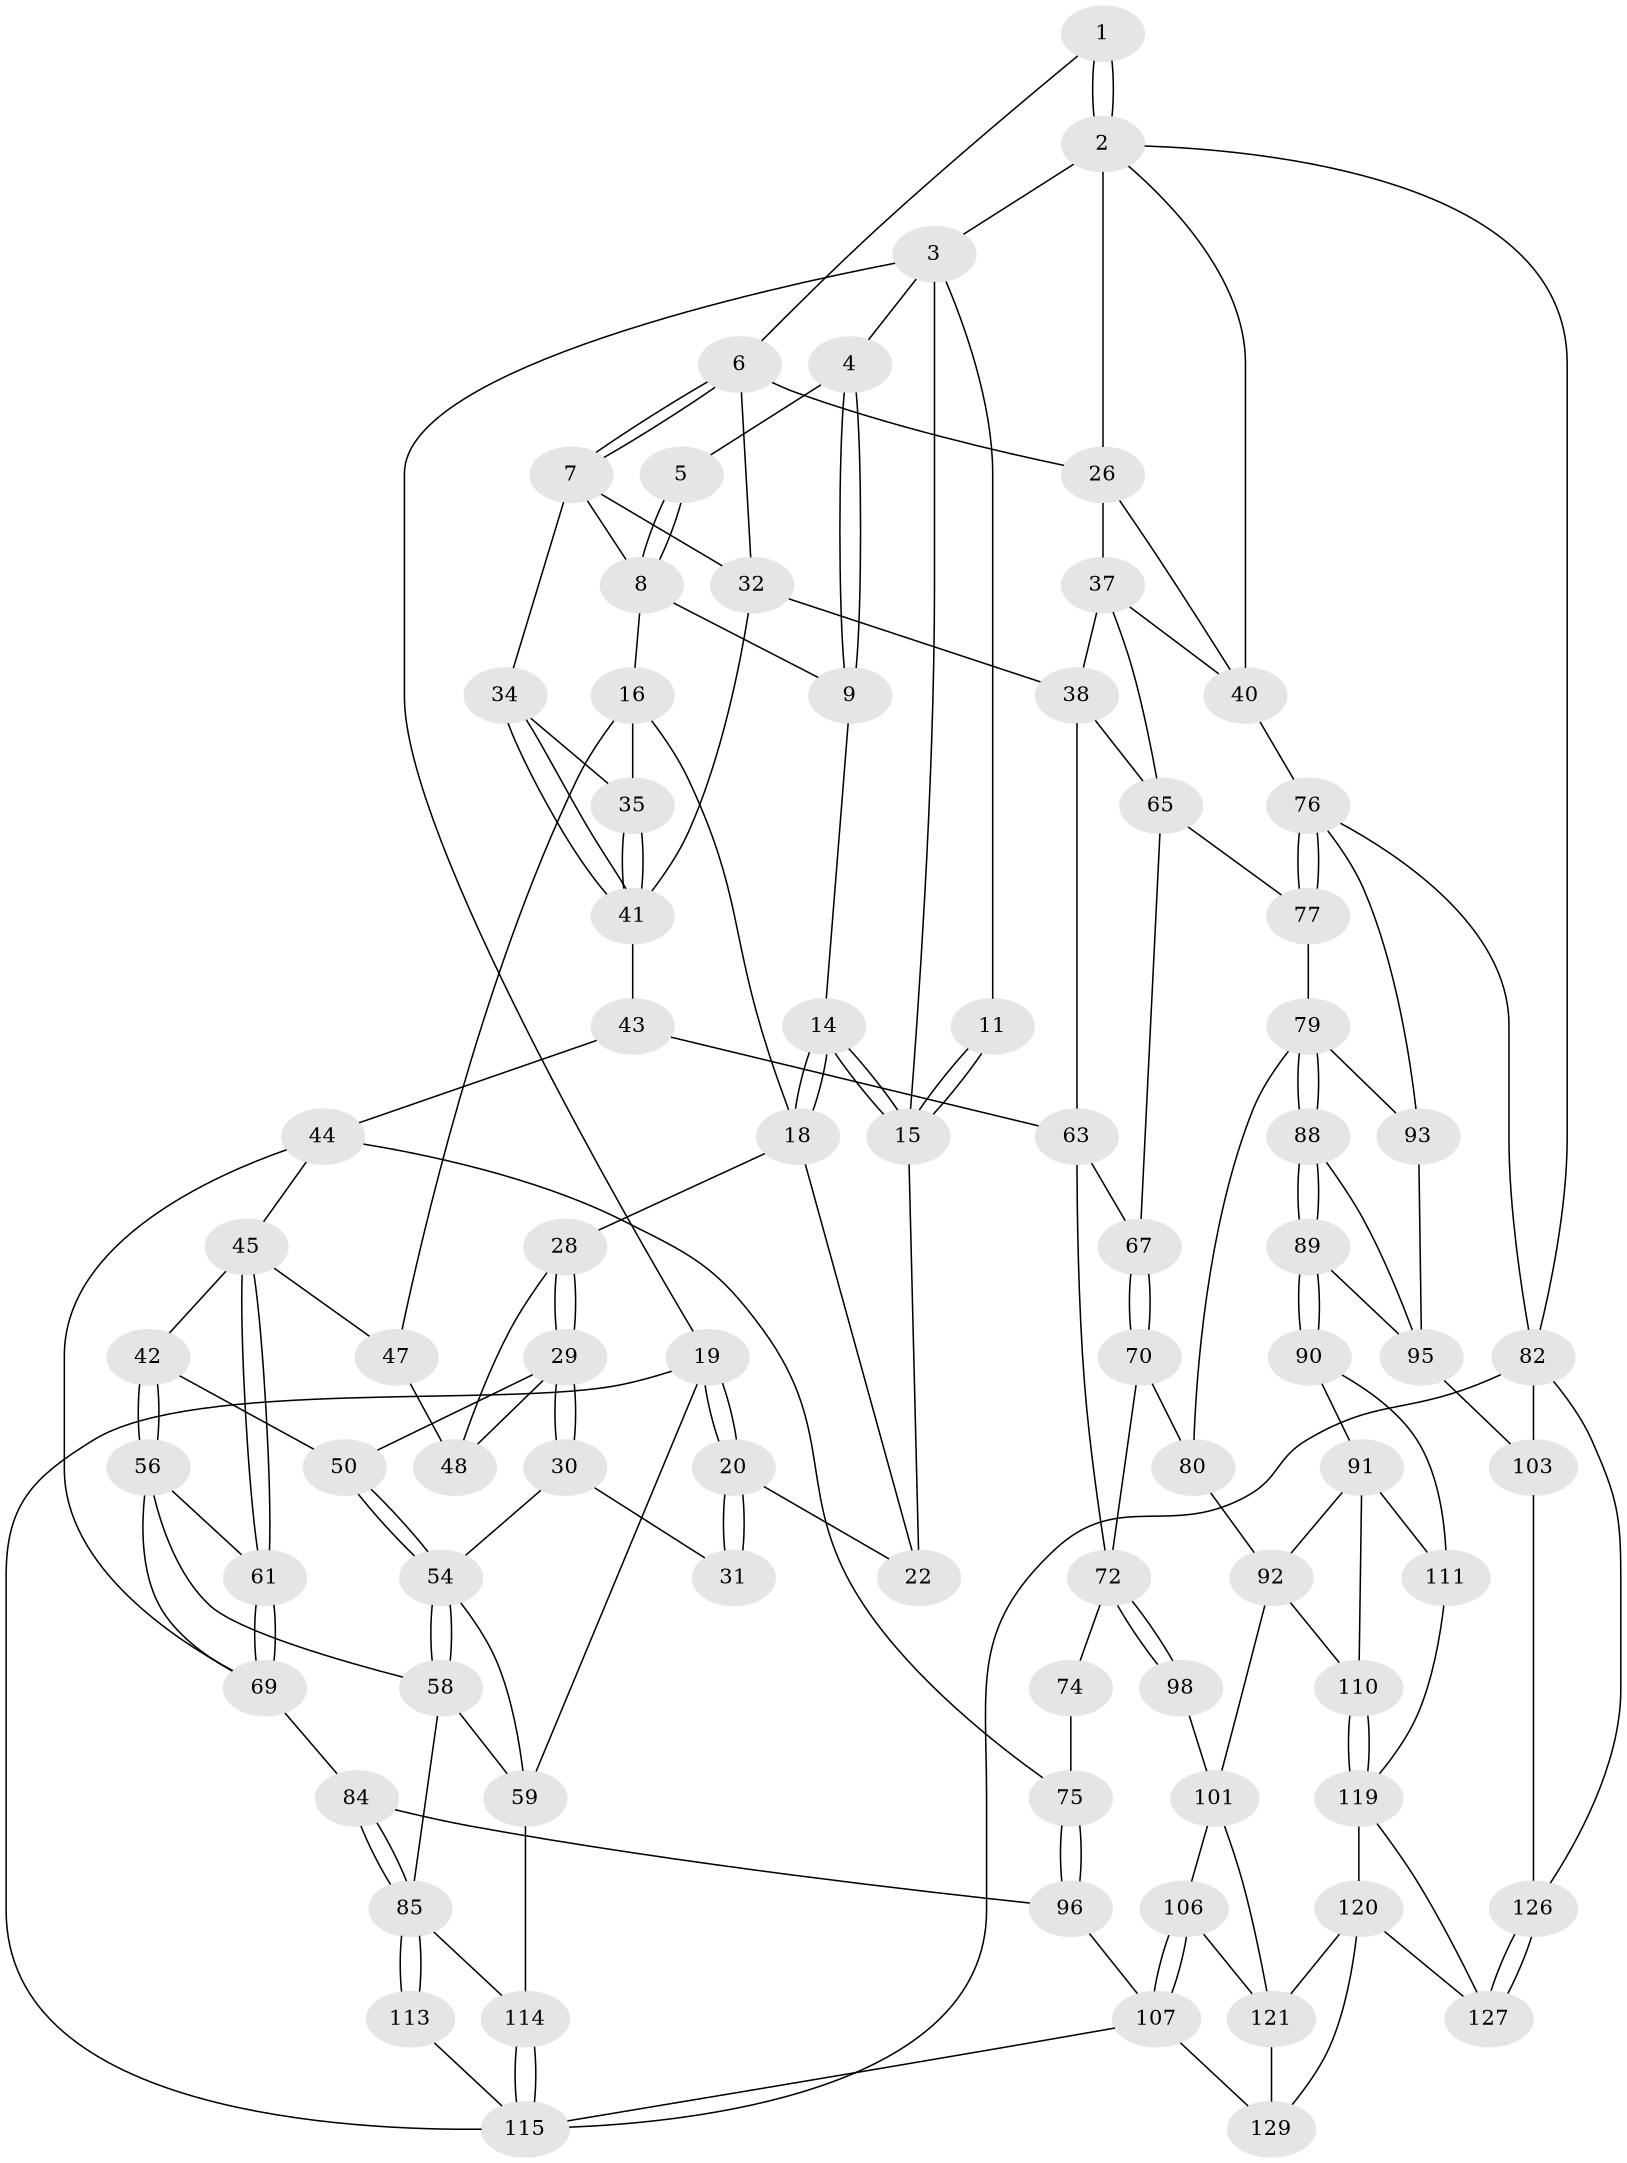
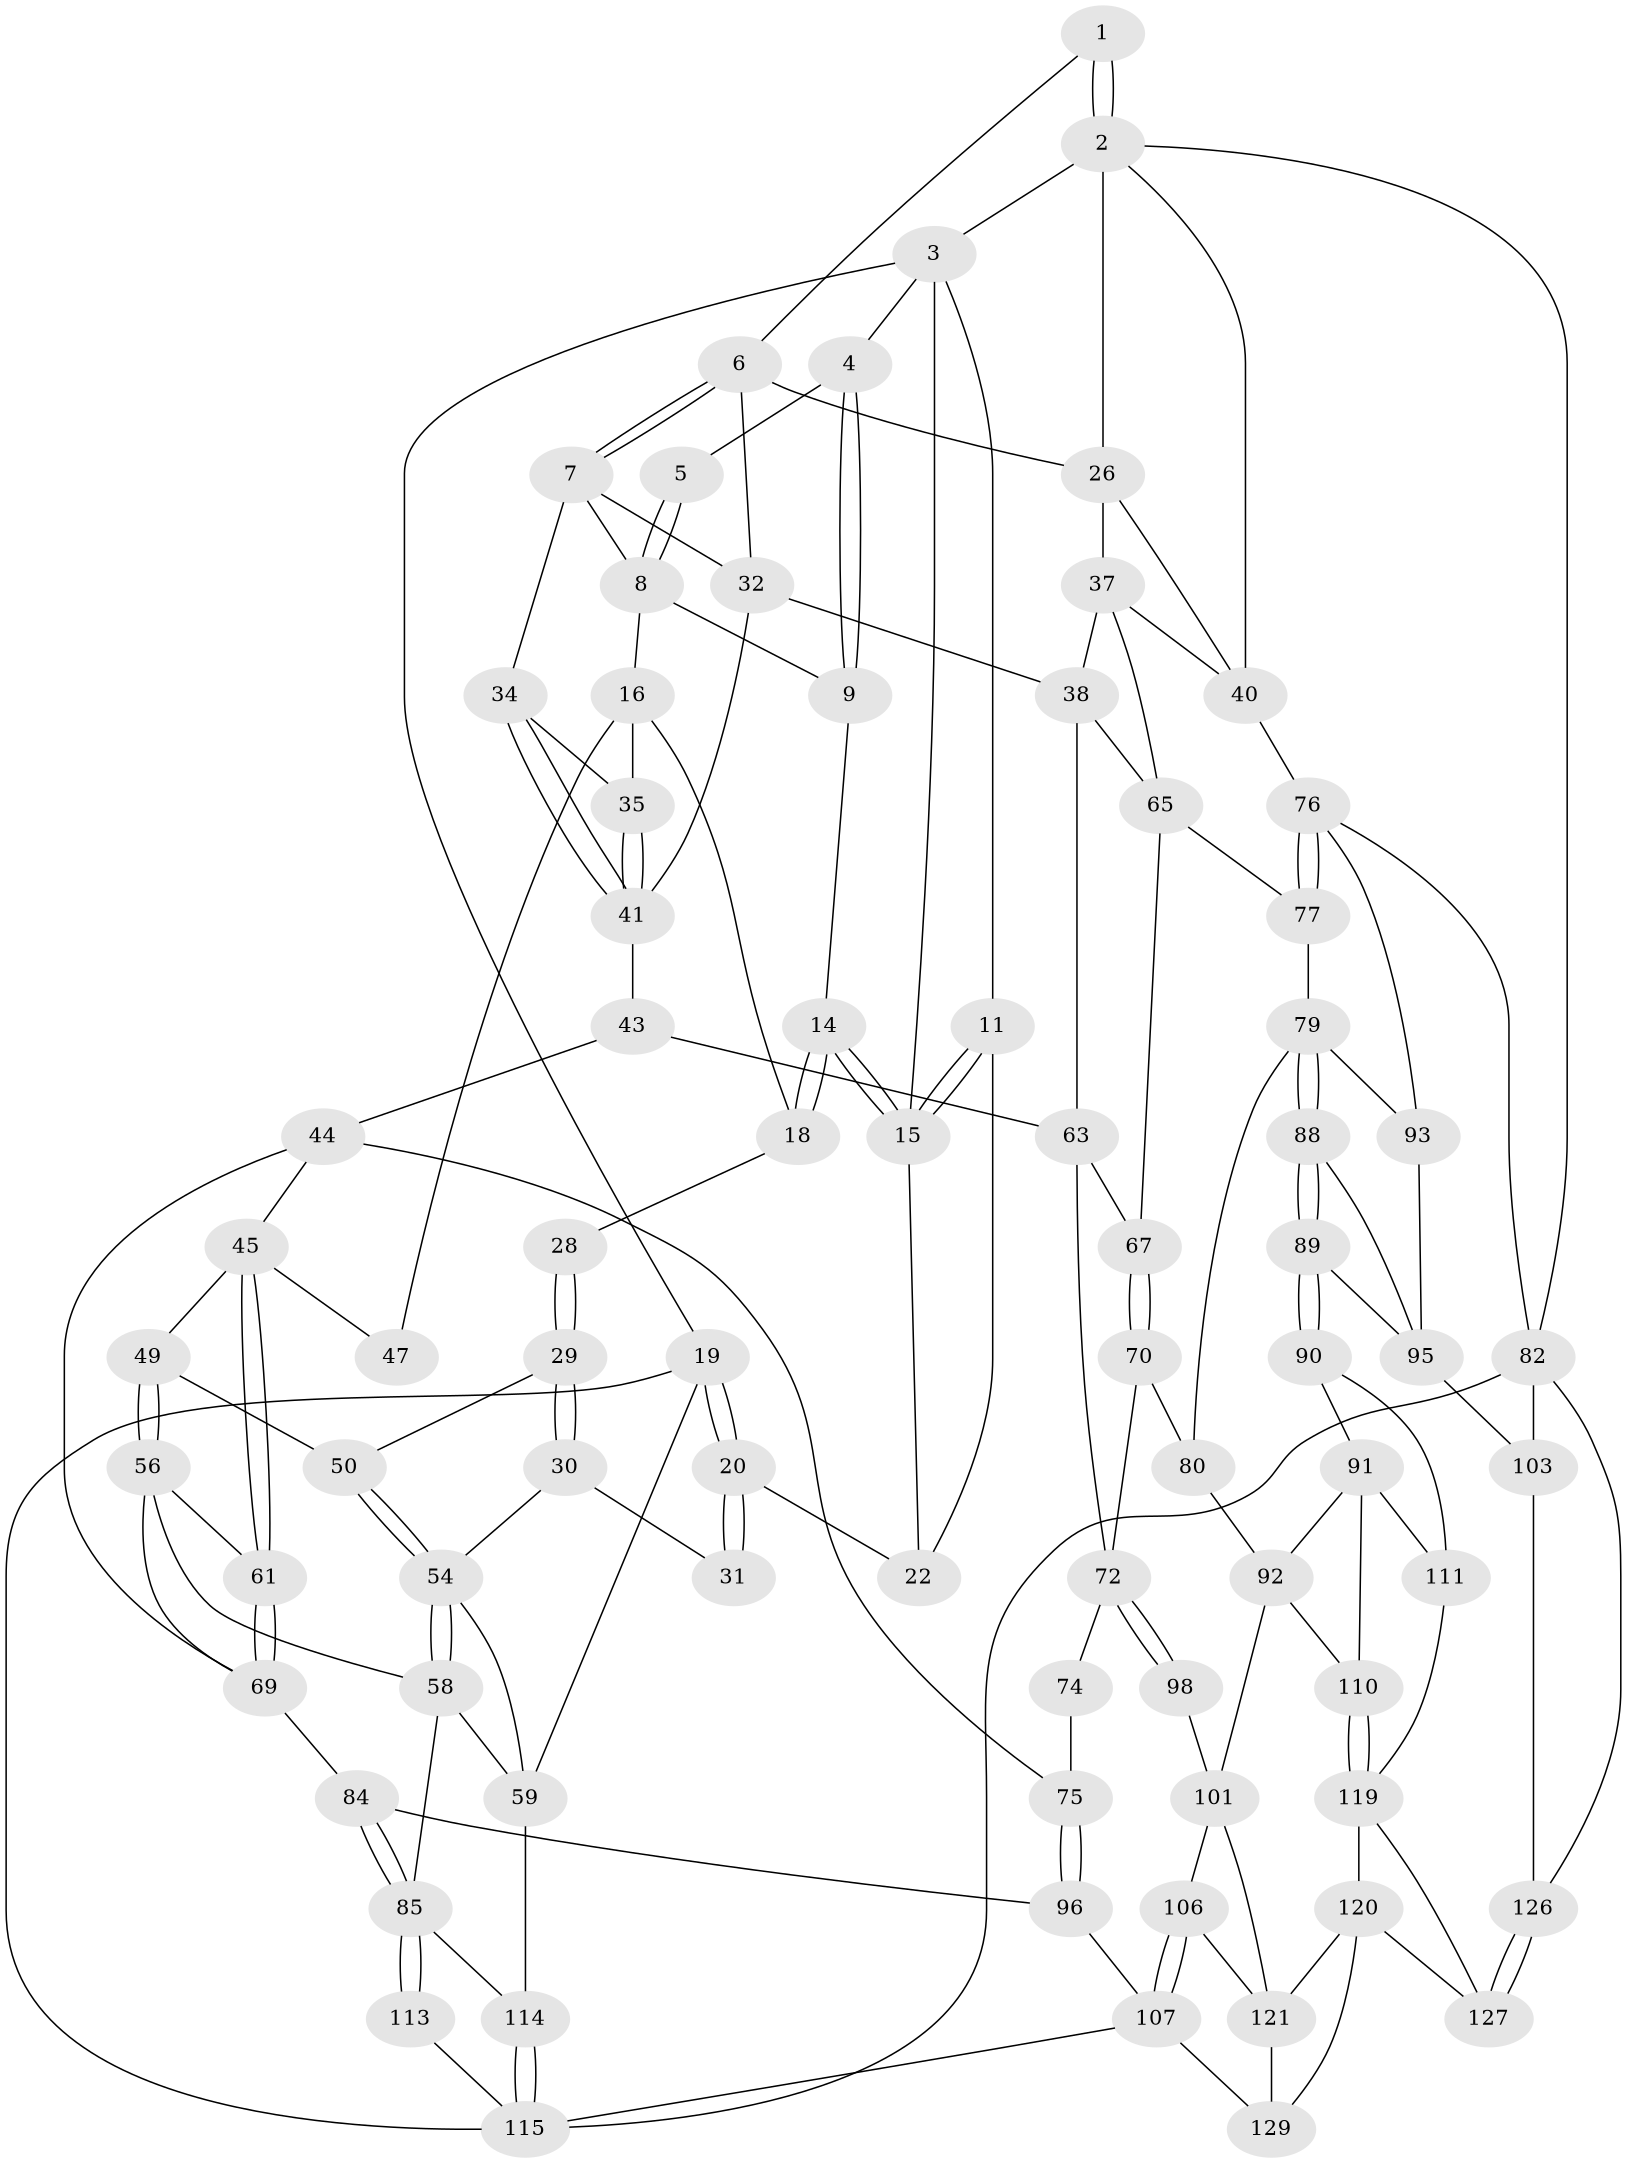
node "42": label "42" -> "49"
edge "18" -- "22": now "11" -- "22"
node "48": removed
